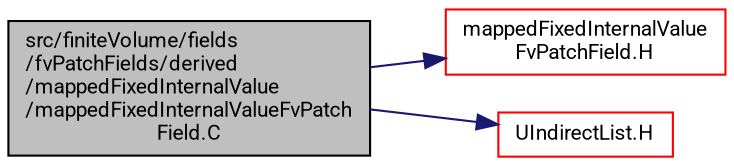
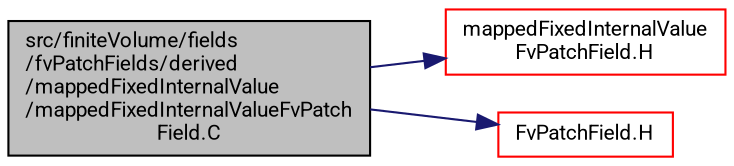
node "UIndirectList.H": label "UIndirectList.H" -> "FvPatchField.H"
